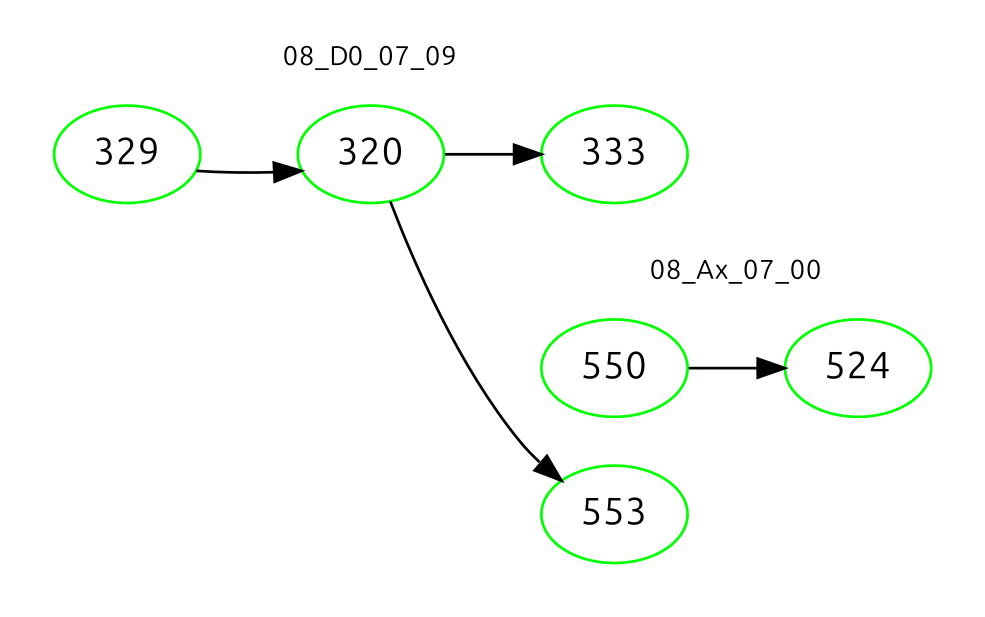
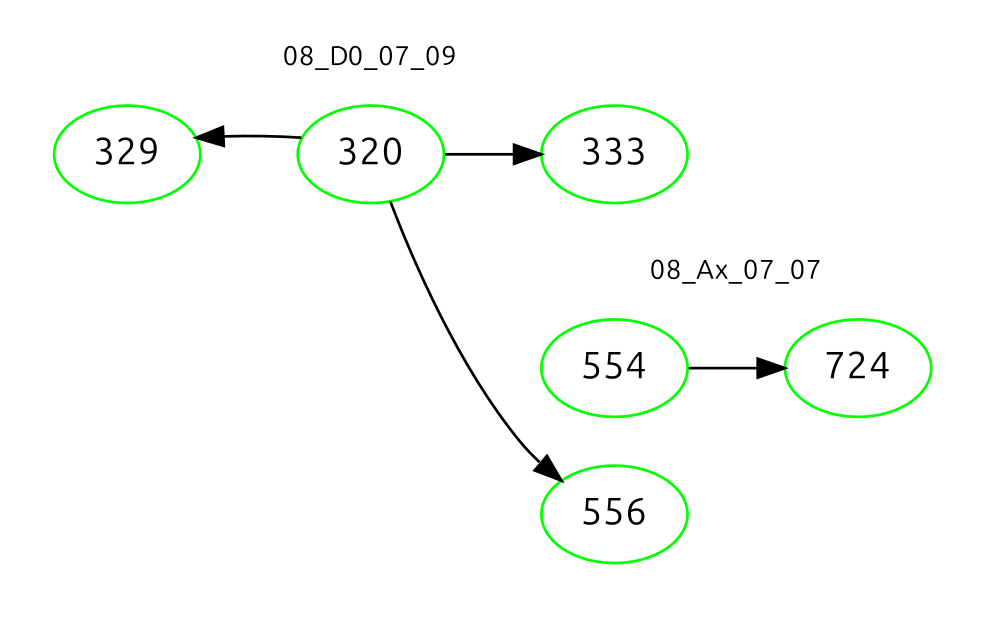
edge "329" -> "320": reversed
cluster "08_Ax_07_00": label "08_Ax_07_00" -> "08_Ax_07_07"
node "550": label "550" -> "554"
node "524": label "524" -> "724"
node "553": label "553" -> "556"
